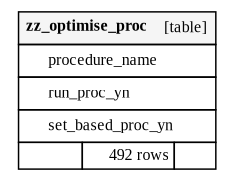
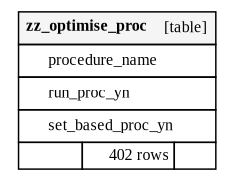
node "zz_optimise_proc": text "492 rows" -> "402 rows"
